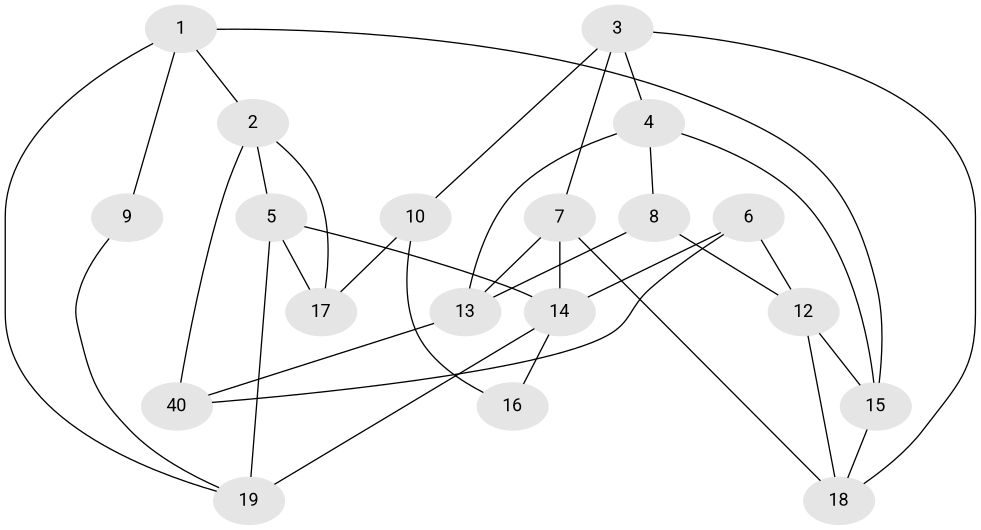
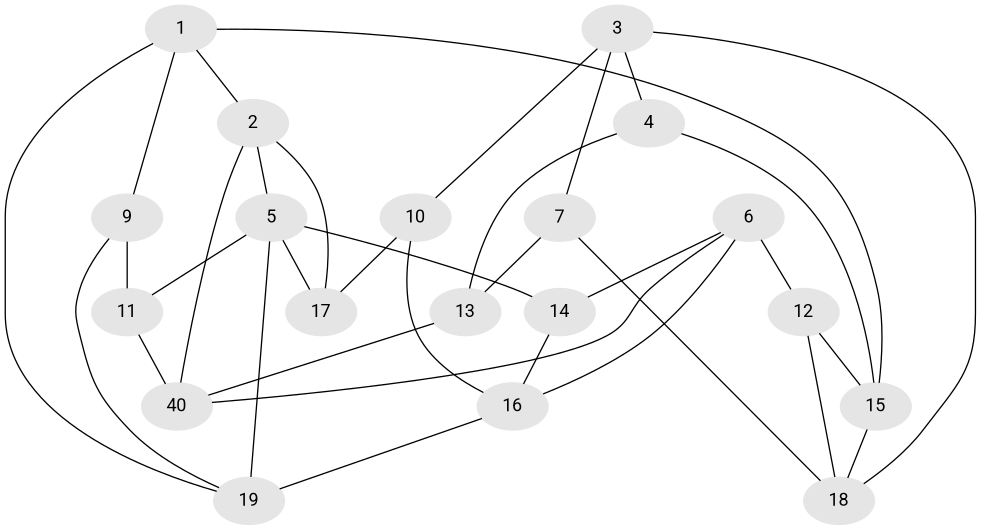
node "8": removed
edge "7" -- "14": removed
node "11": added
edge "6" -- "16": added
edge "14" -- "19": now "16" -- "19"
